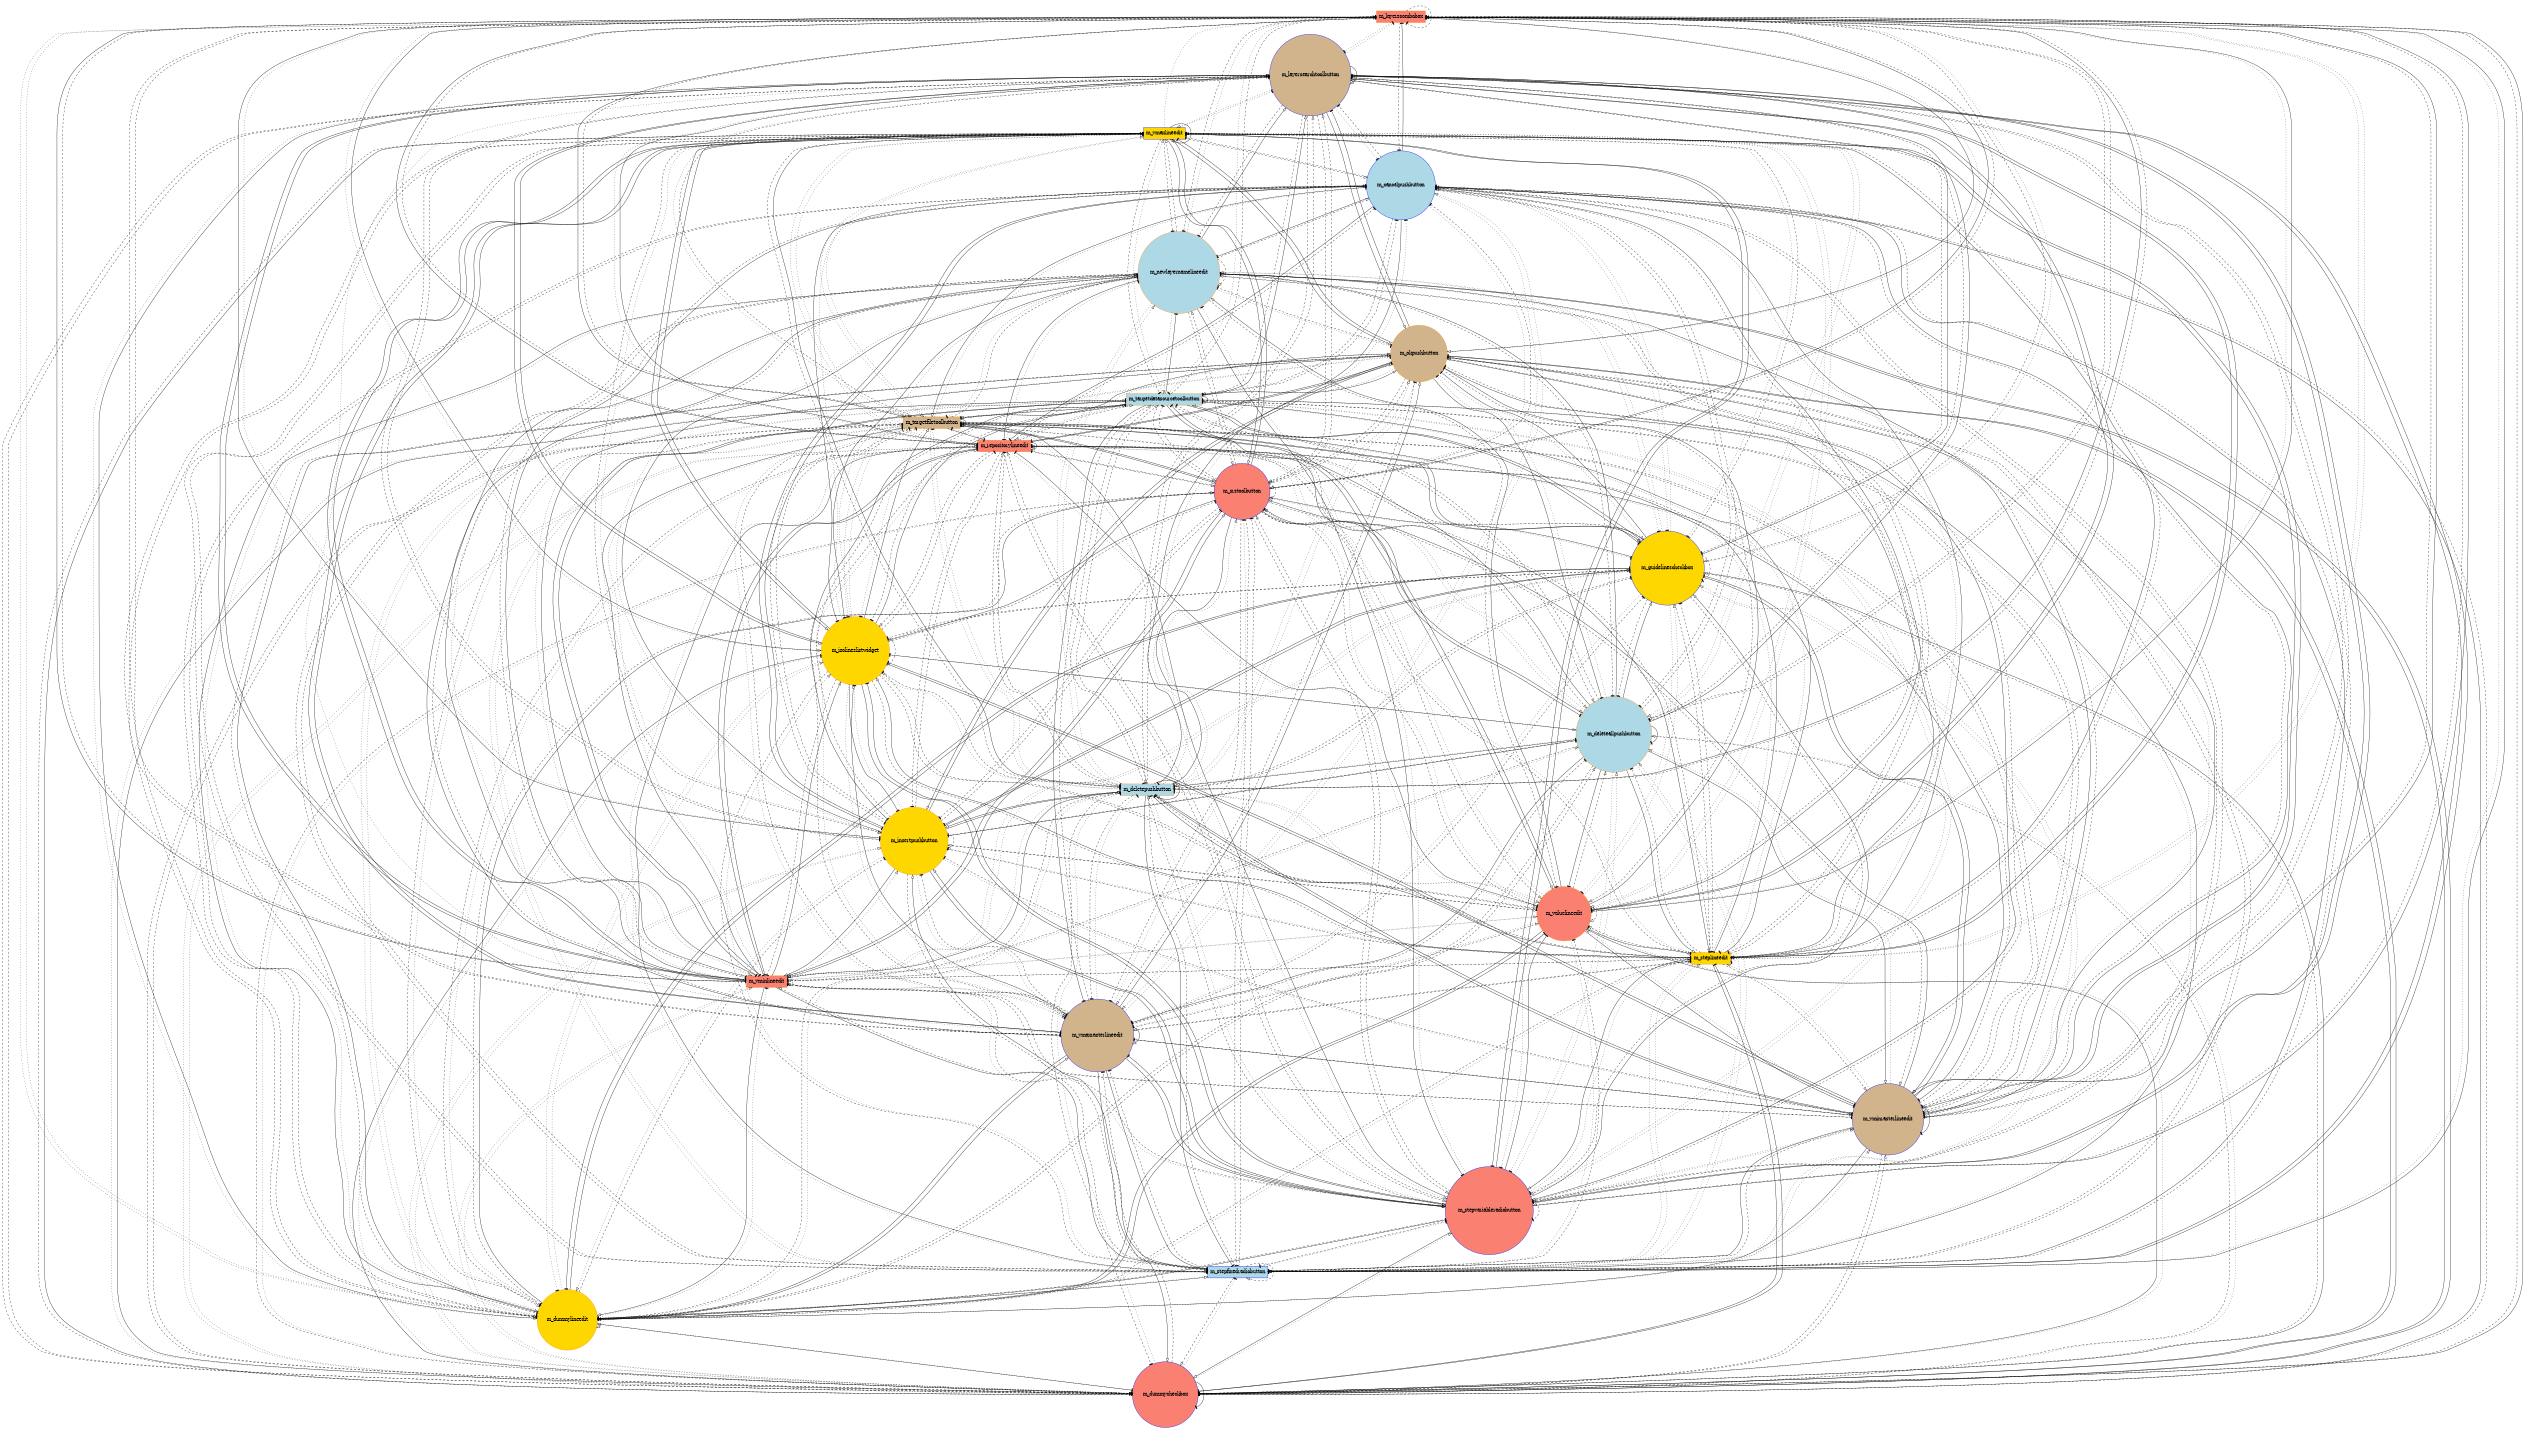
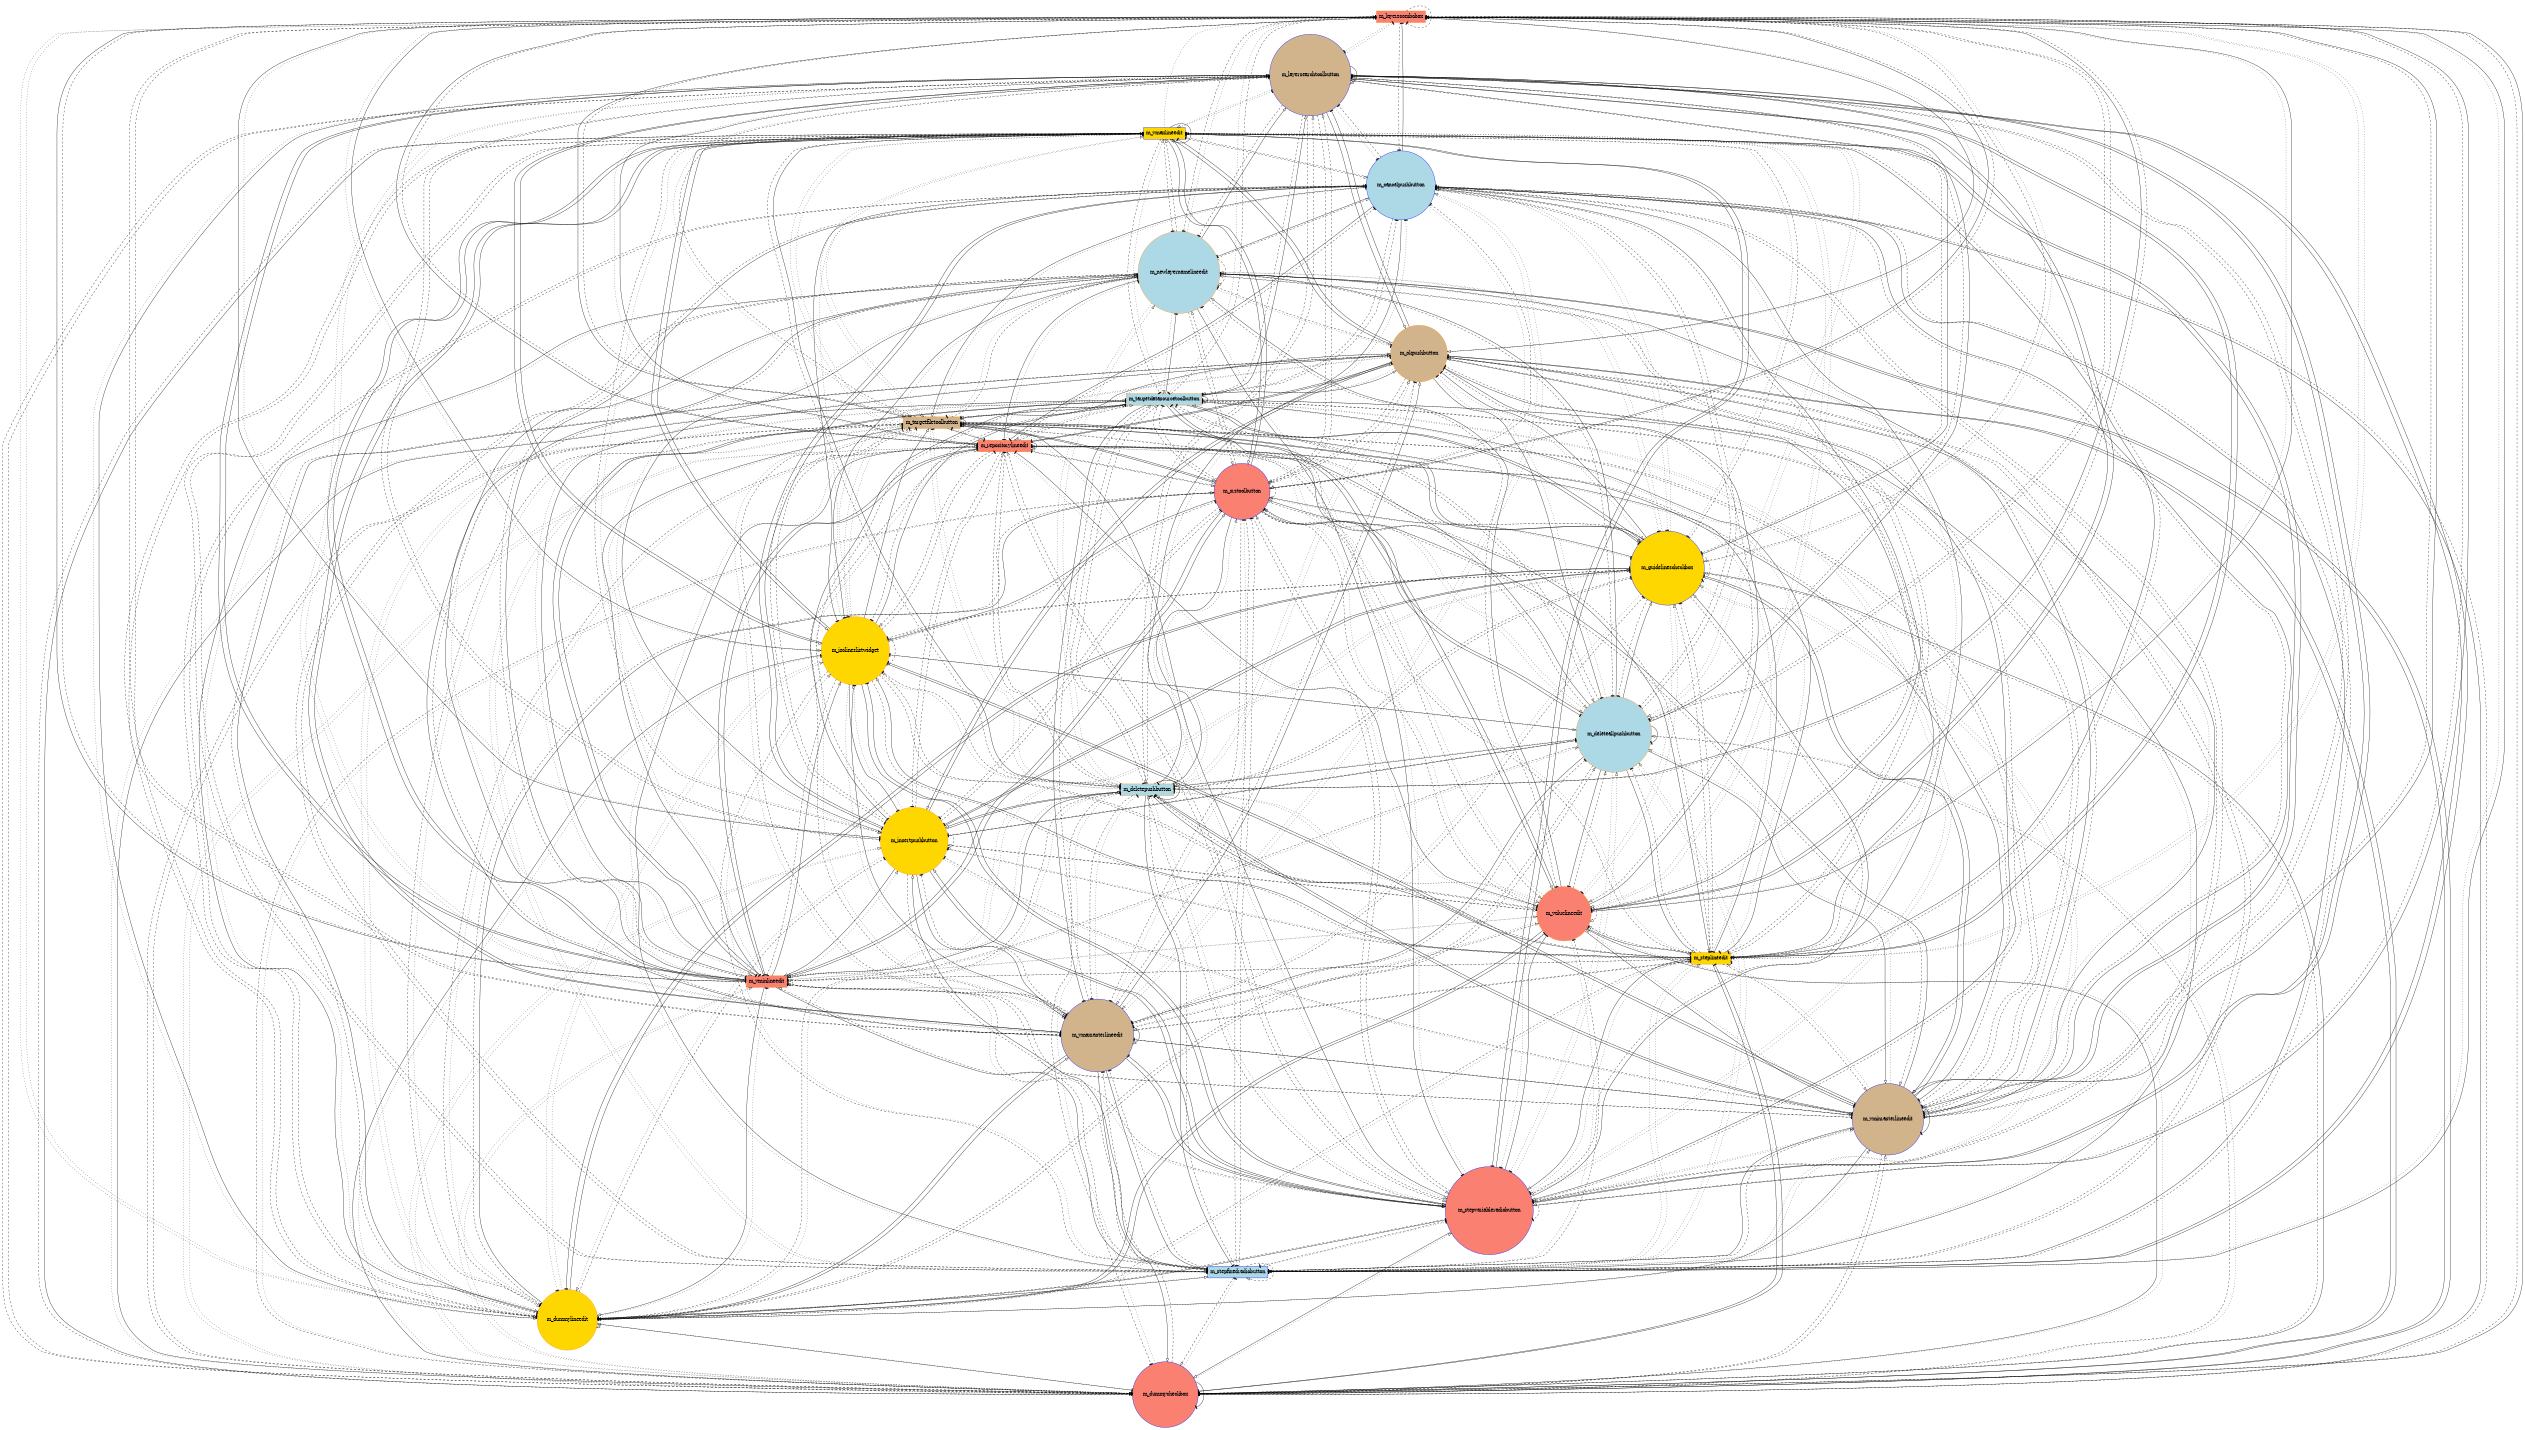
edge "m_layersearchtoolbutton" -> "m_vmaxrasterlineedit": added
edge "m_targetfiletoolbutton" -> "m_isolineslistwidget": removed
edge "m_insertpushbutton" -> "m_vmaxrasterlineedit": style dotted -> solid
